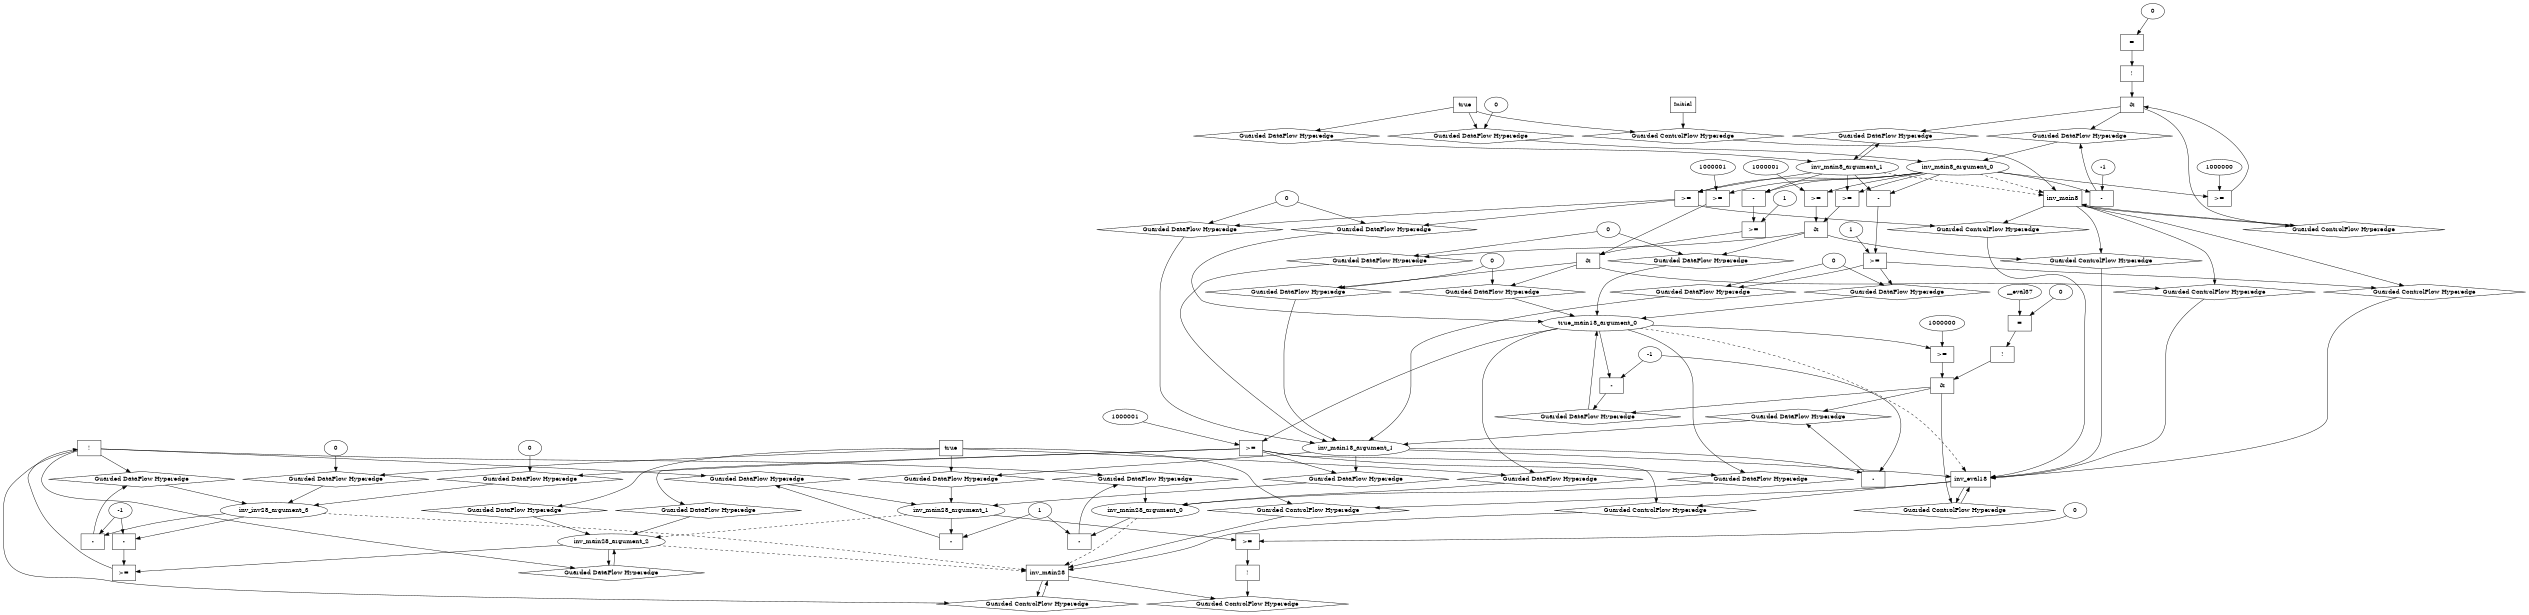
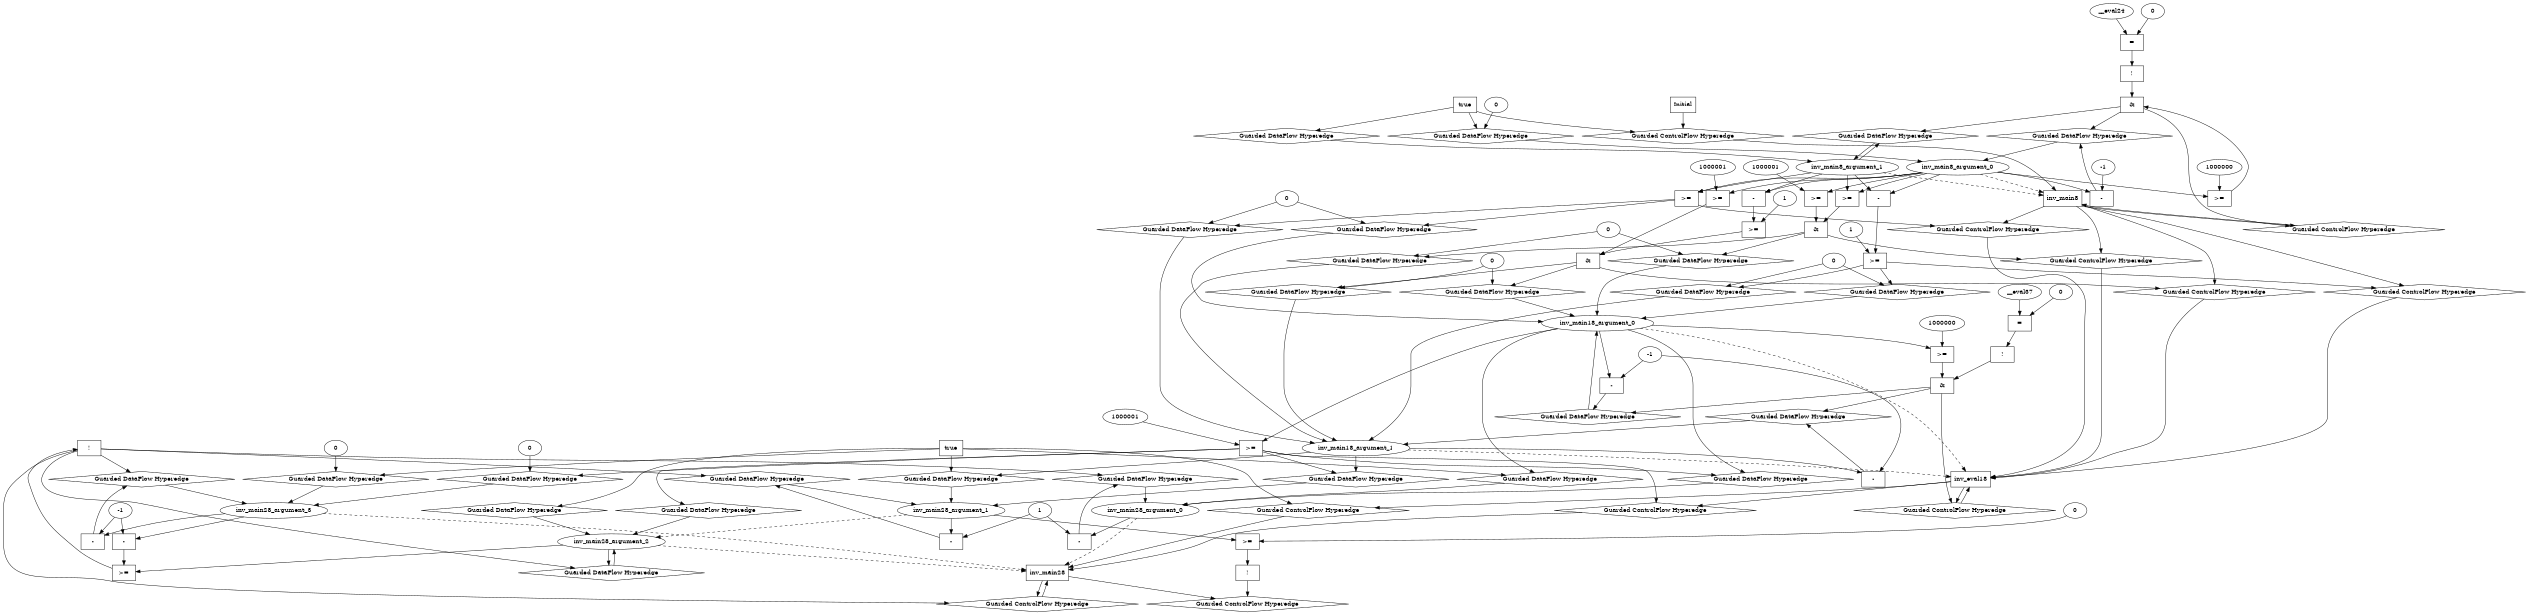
node "__eval24": added
node "true_main18_argument_0": label "true_main18_argument_0" -> "inv_main18_argument_0"
edge "inv_main18_argument_1" -> "inv_eval18": style solid -> dashed
node "inv_inv28_argument_3": label "inv_inv28_argument_3" -> "inv_main28_argument_3"
